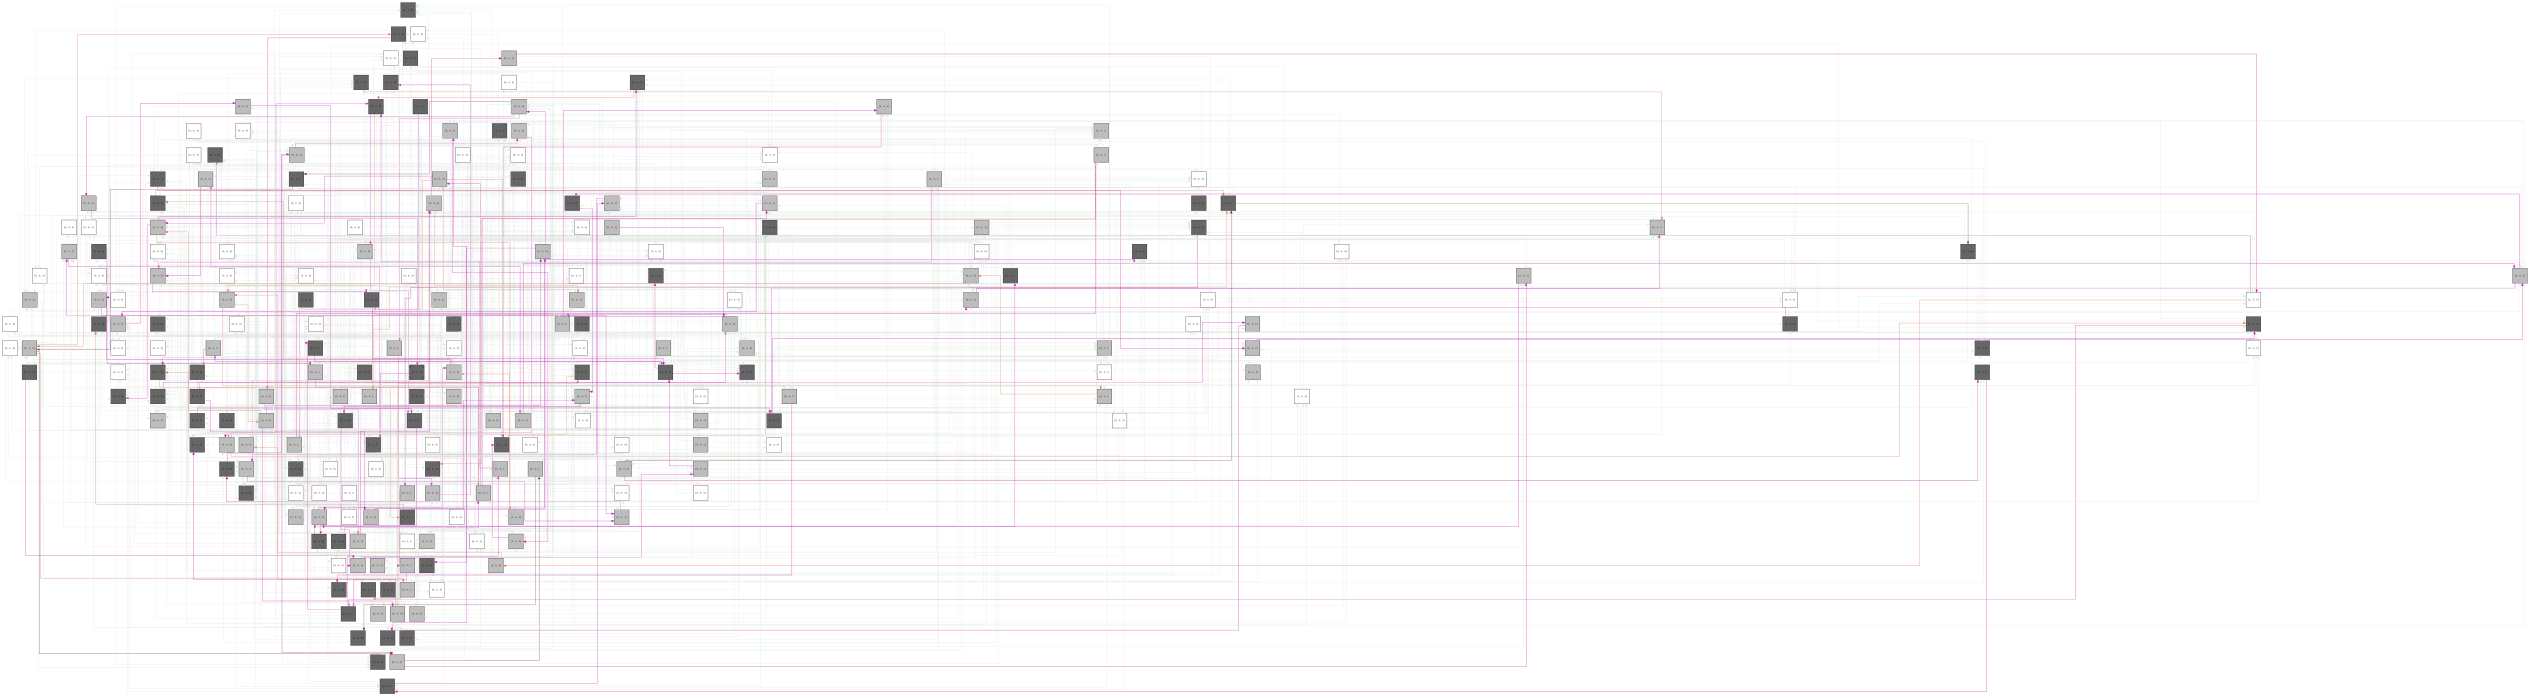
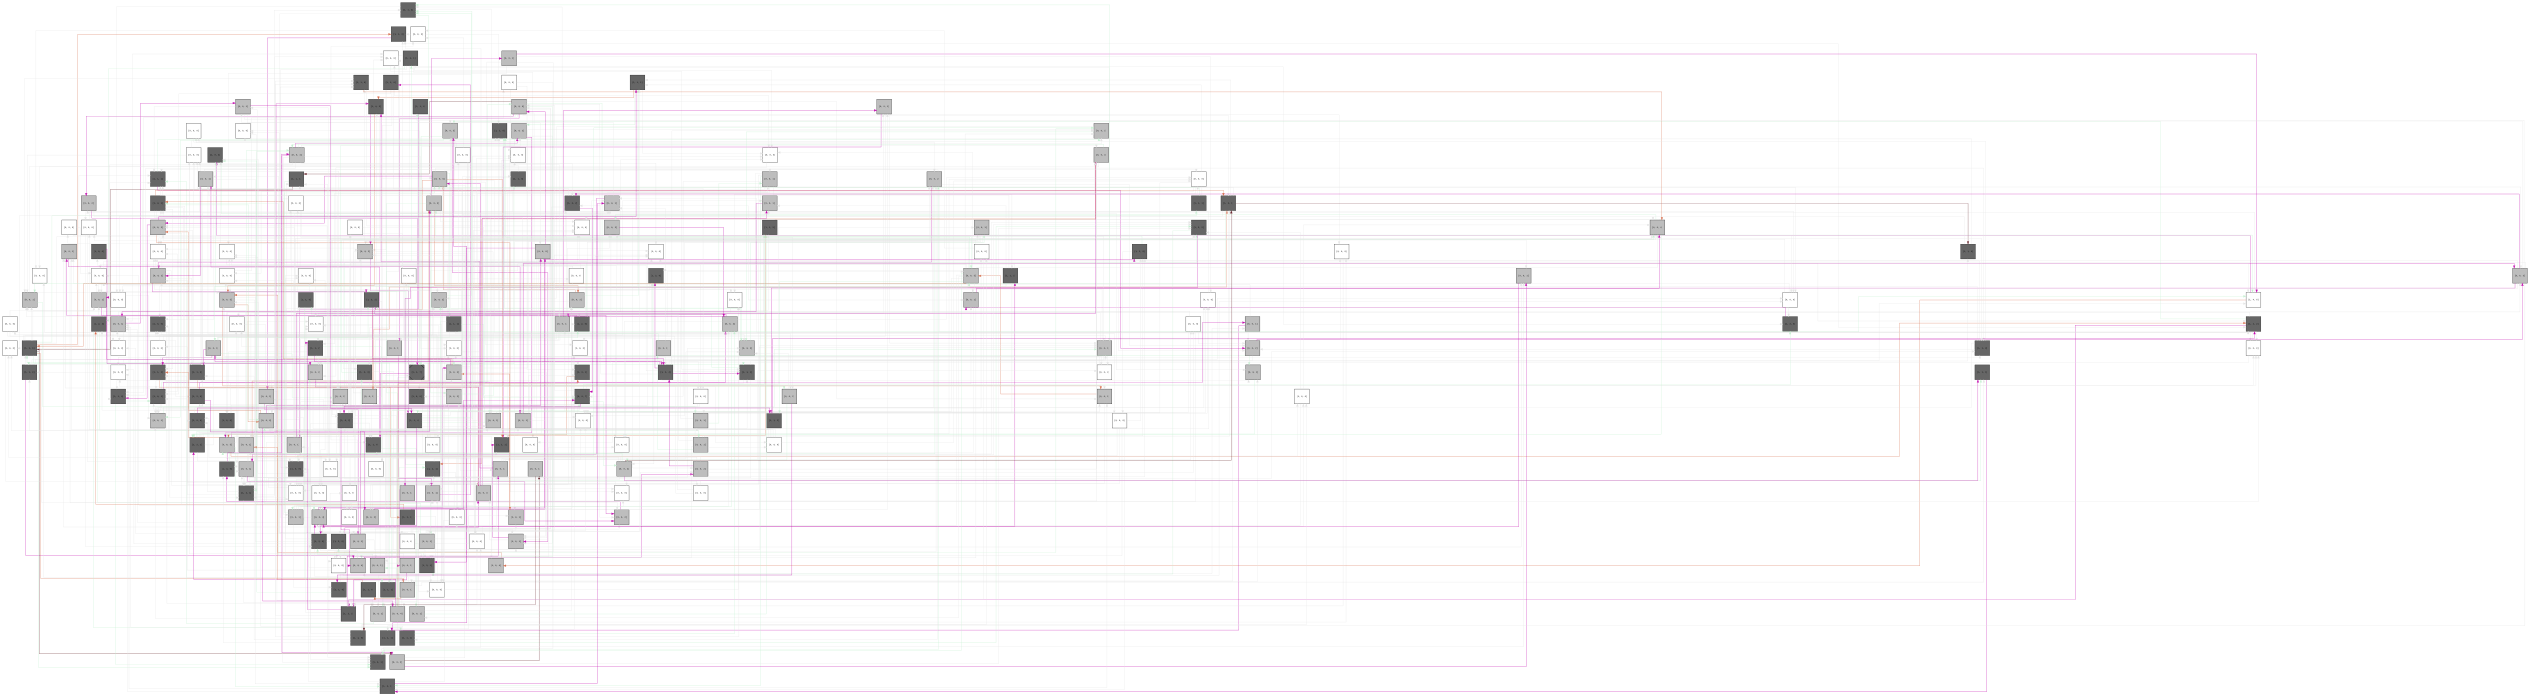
node "[1, 1, 6]": fillcolor #bdbdbd -> #666666
node "[0, 0, 7]": fillcolor #bdbdbd -> #666666
